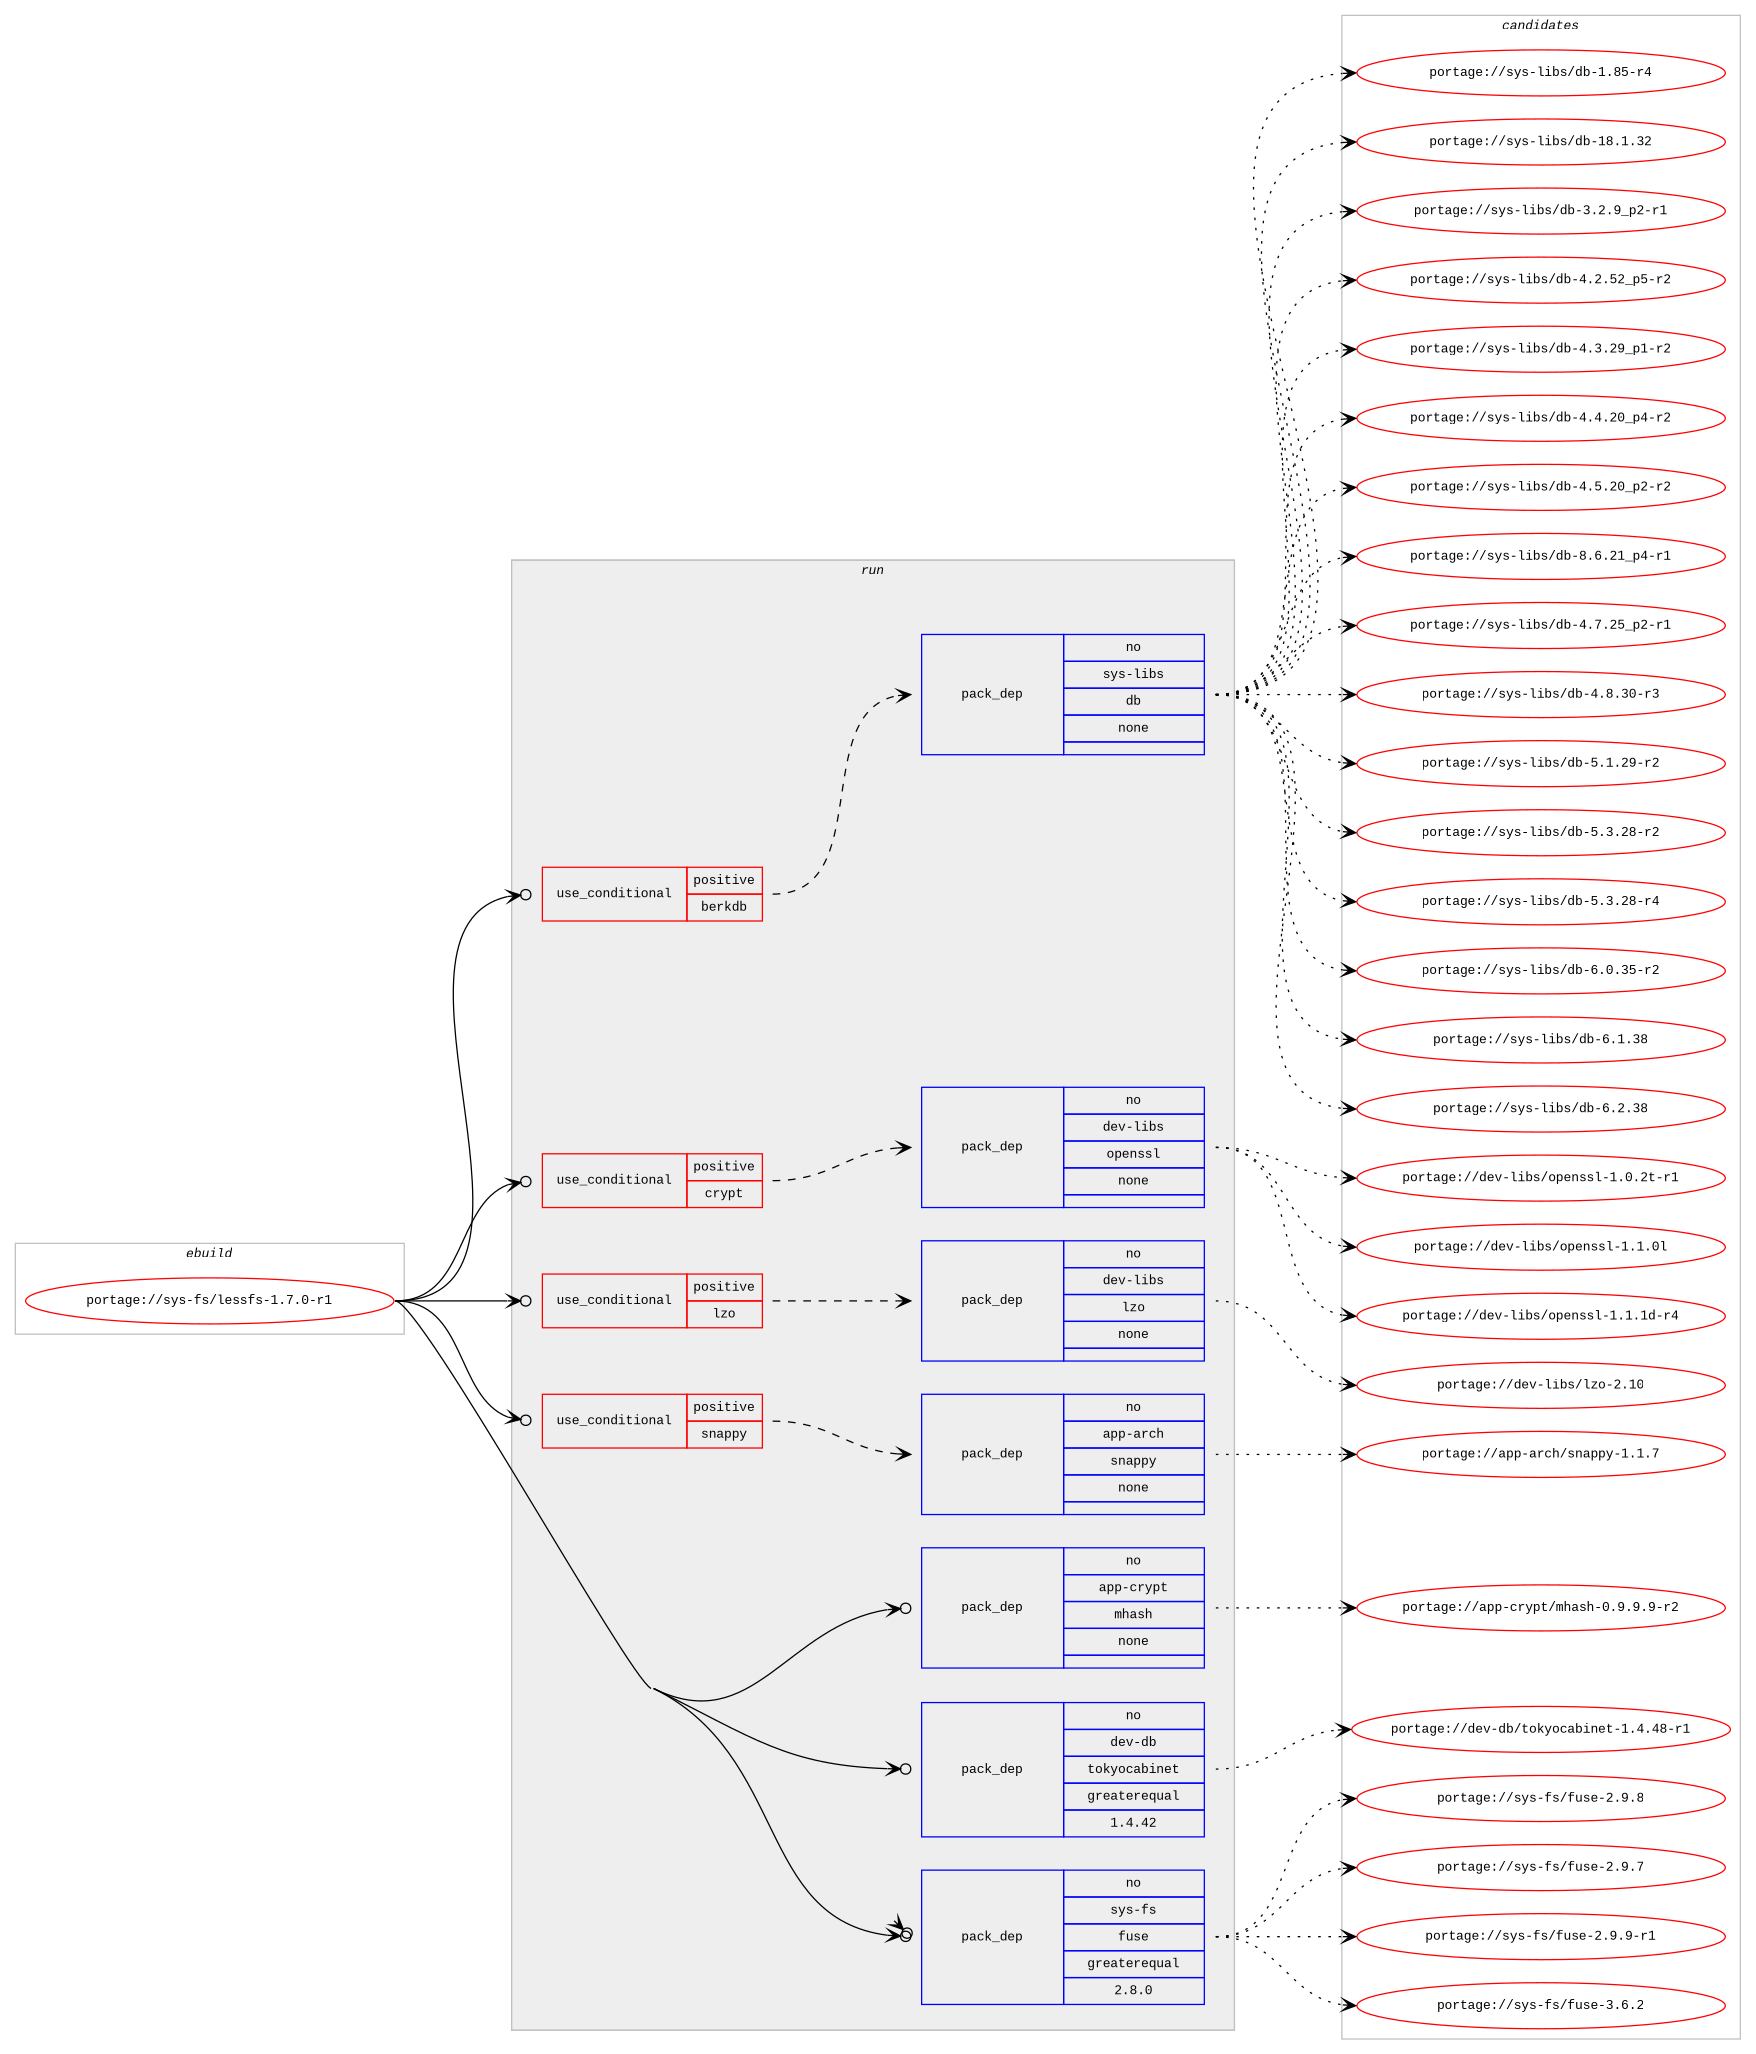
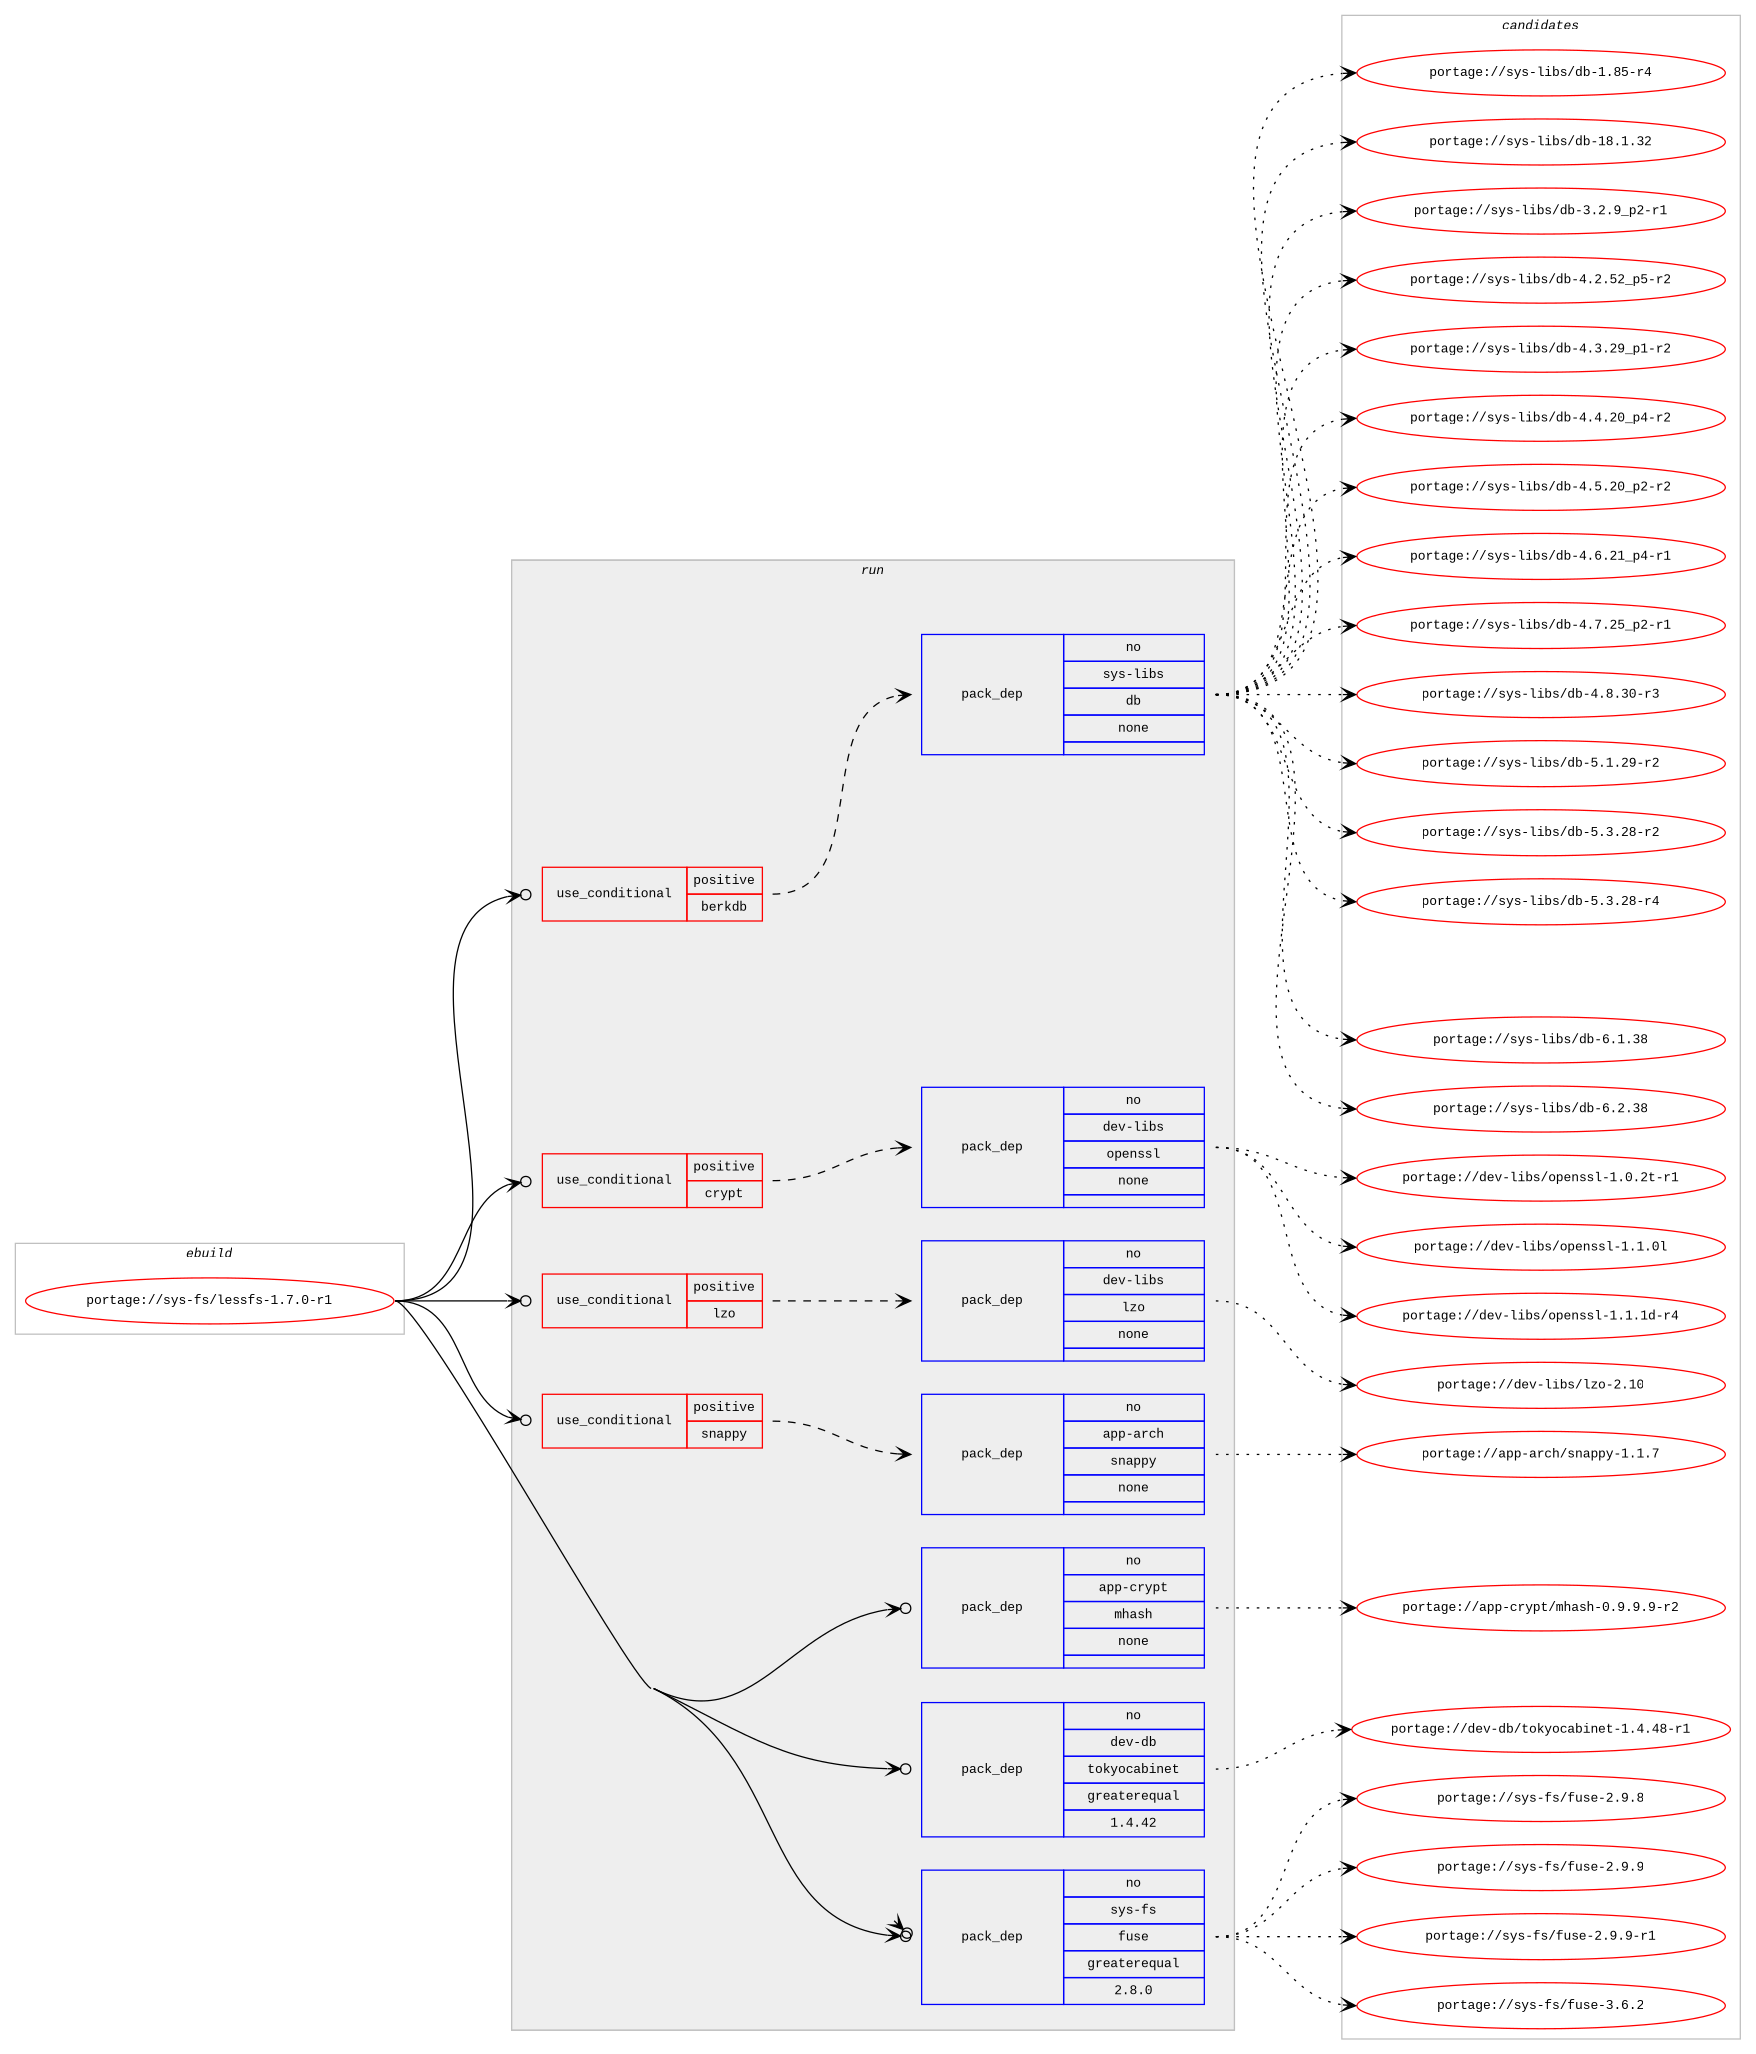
node "portage://sys-libs/db-8.6.21_p4-r1": label "portage://sys-libs/db-8.6.21_p4-r1" -> "portage://sys-libs/db-4.6.21_p4-r1"
node "portage://sys-libs/db-6.0.35-r2": removed
node "portage://sys-fs/fuse-2.9.7": label "portage://sys-fs/fuse-2.9.7" -> "portage://sys-fs/fuse-2.9.9"
